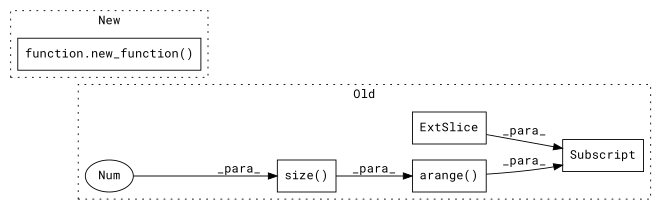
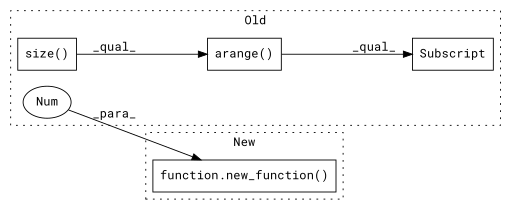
node "ExtSlice": removed
edge "arange()" -> "Subscript": label "_para_" -> "_qual_"
edge "size()" -> "arange()": label "_para_" -> "_qual_"
edge "Num" -> "size()": now "Num" -> "function.new_function()"
